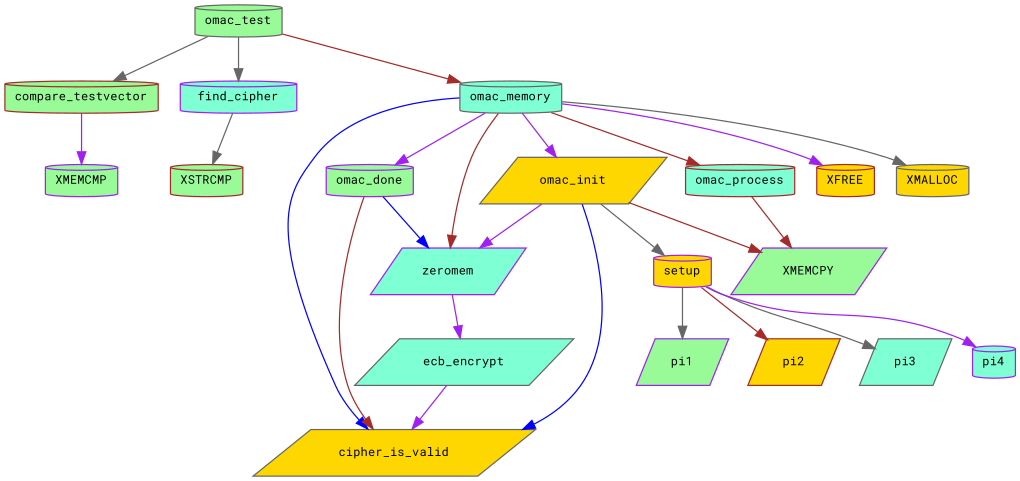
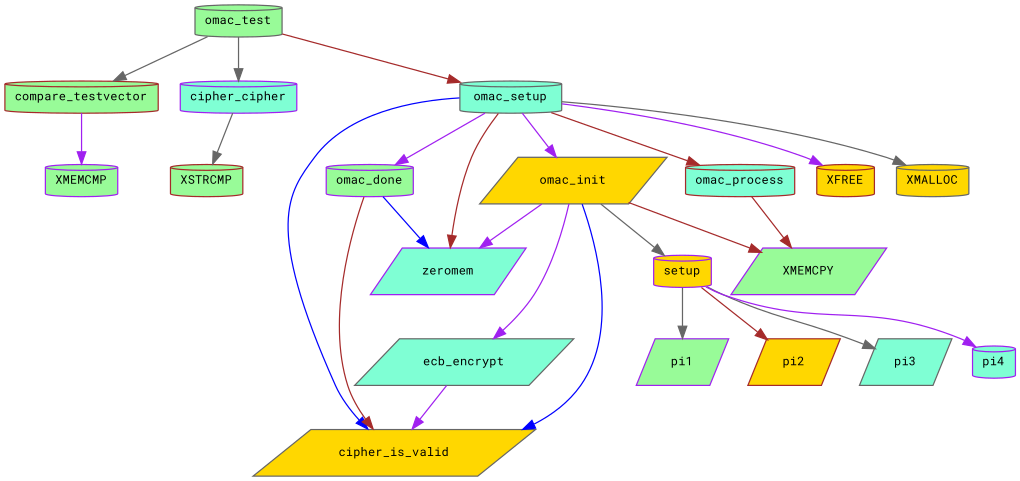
node "find_cipher": label "find_cipher" -> "cipher_cipher"
node "omac_memory": label "omac_memory" -> "omac_setup"
edge "zeromem" -> "ecb_encrypt": now "omac_init" -> "ecb_encrypt"
